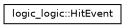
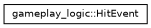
node "logic_logic::HitEvent": label "logic_logic::HitEvent" -> "gameplay_logic::HitEvent"
